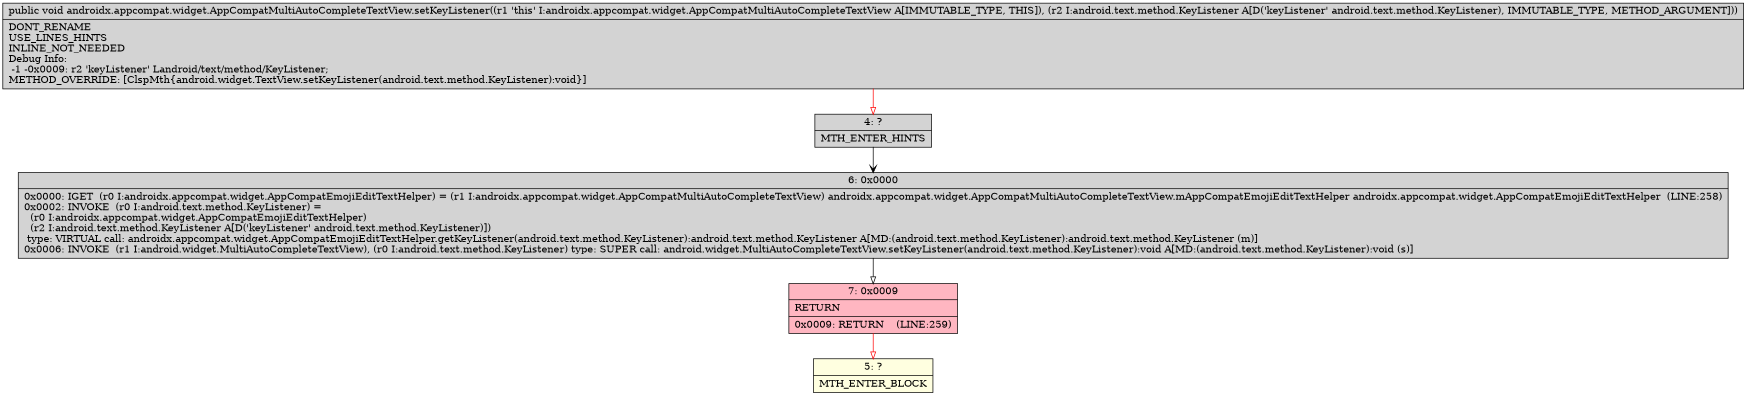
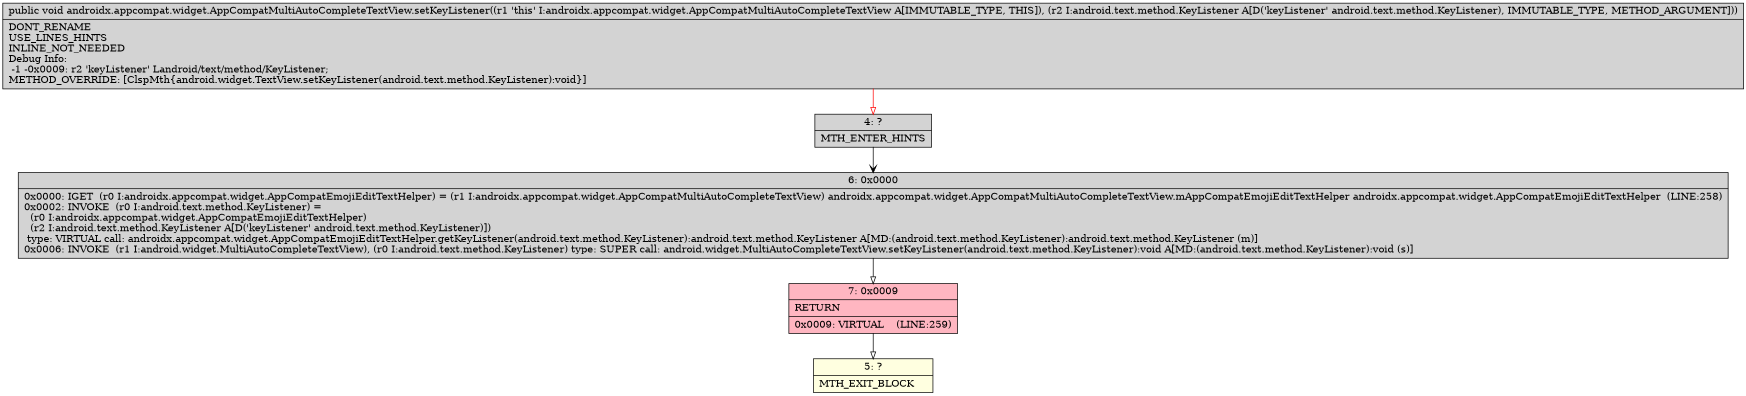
node "7: 0x0009": text "0x0009: RETURN    (LINE:259)" -> "0x0009: VIRTUAL    (LINE:259)"
edge "7: 0x0009" -> "5: ?": color red -> black
node "5: ?": text "MTH_ENTER_BLOCK" -> "MTH_EXIT_BLOCK"
